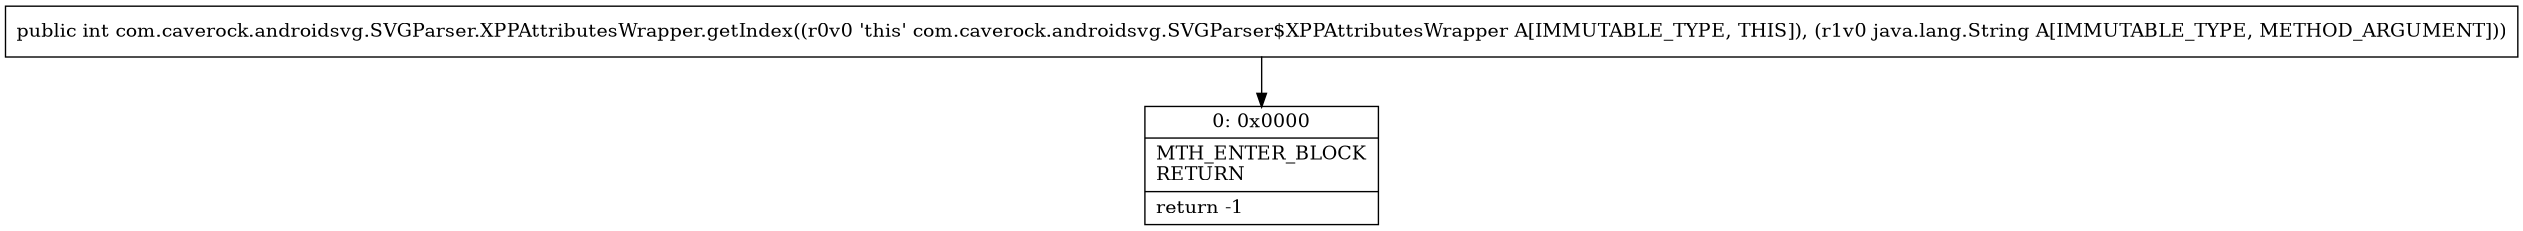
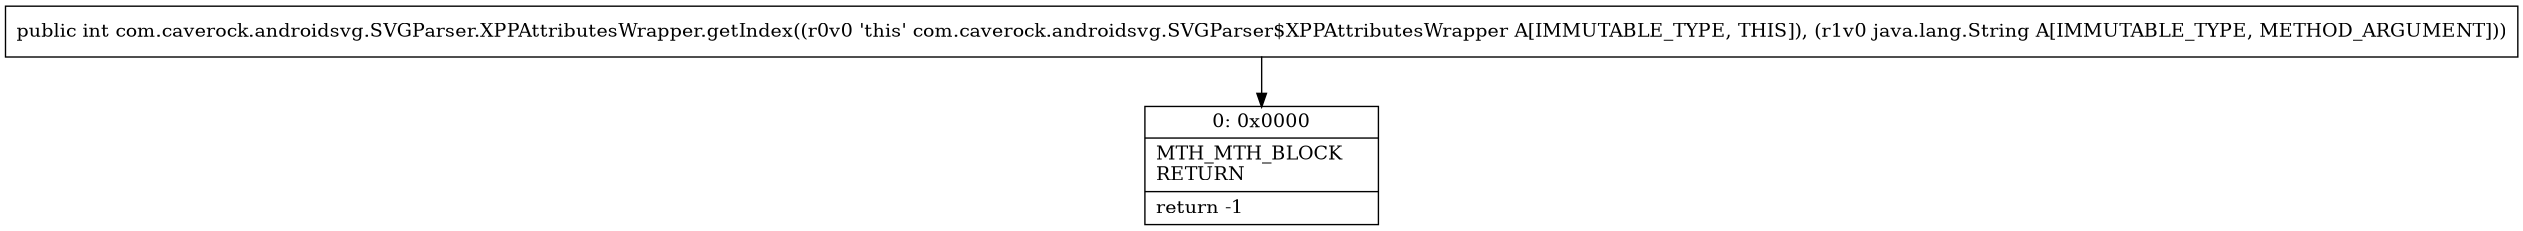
node "0: 0x0000": text "MTH_ENTER_BLOCK" -> "MTH_MTH_BLOCK"
